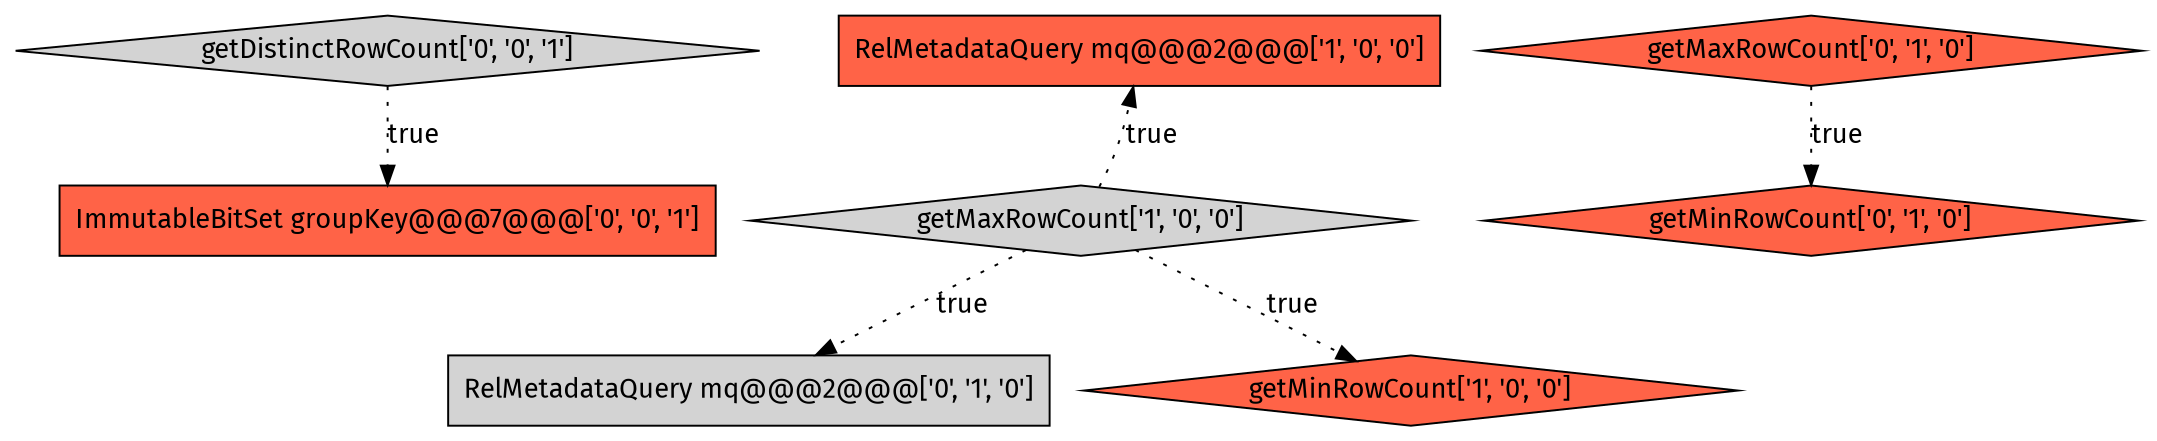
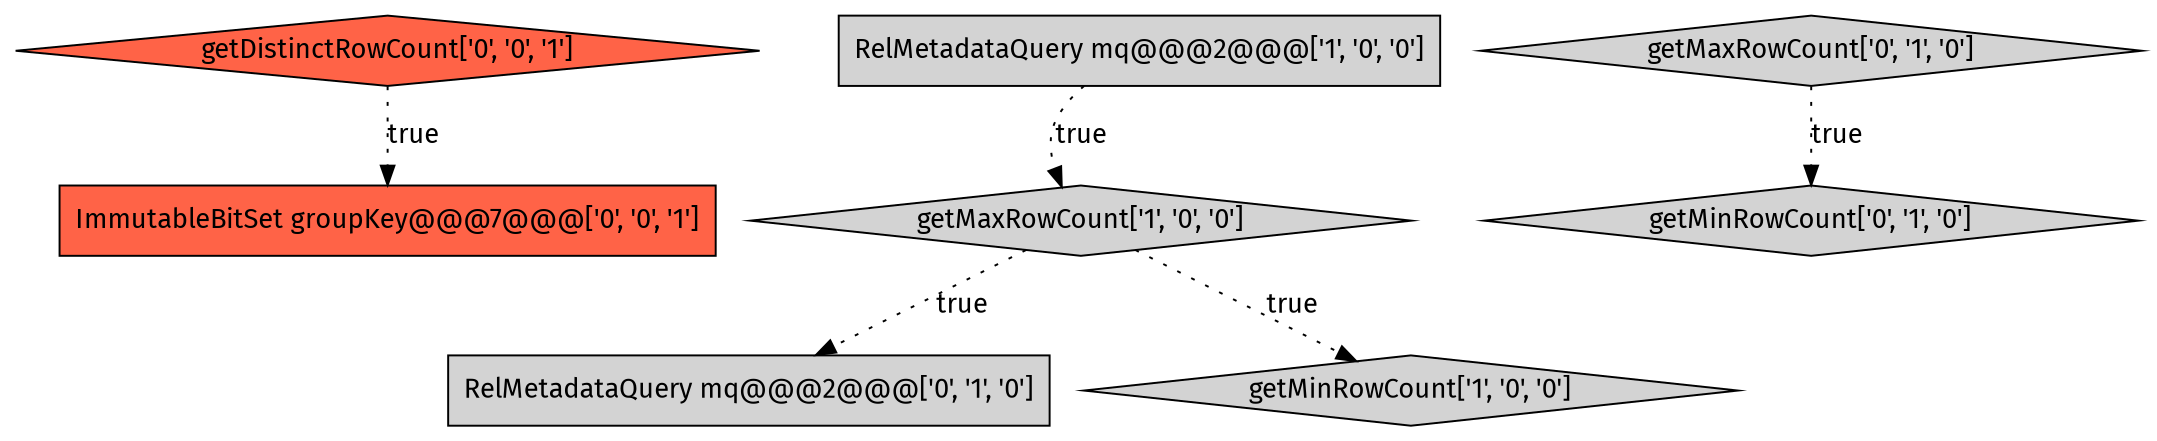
node "getDistinctRowCount['0', '0', '1']": fillcolor lightgray -> tomato
node "RelMetadataQuery mq@@@2@@@['1', '0', '0']": fillcolor tomato -> lightgray
node "getMaxRowCount['0', '1', '0']": fillcolor tomato -> lightgray
edge "getMaxRowCount['1', '0', '0']" -> "RelMetadataQuery mq@@@2@@@['1', '0', '0']": reversed
node "getMinRowCount['0', '1', '0']": fillcolor tomato -> lightgray
node "getMinRowCount['1', '0', '0']": fillcolor tomato -> lightgray
